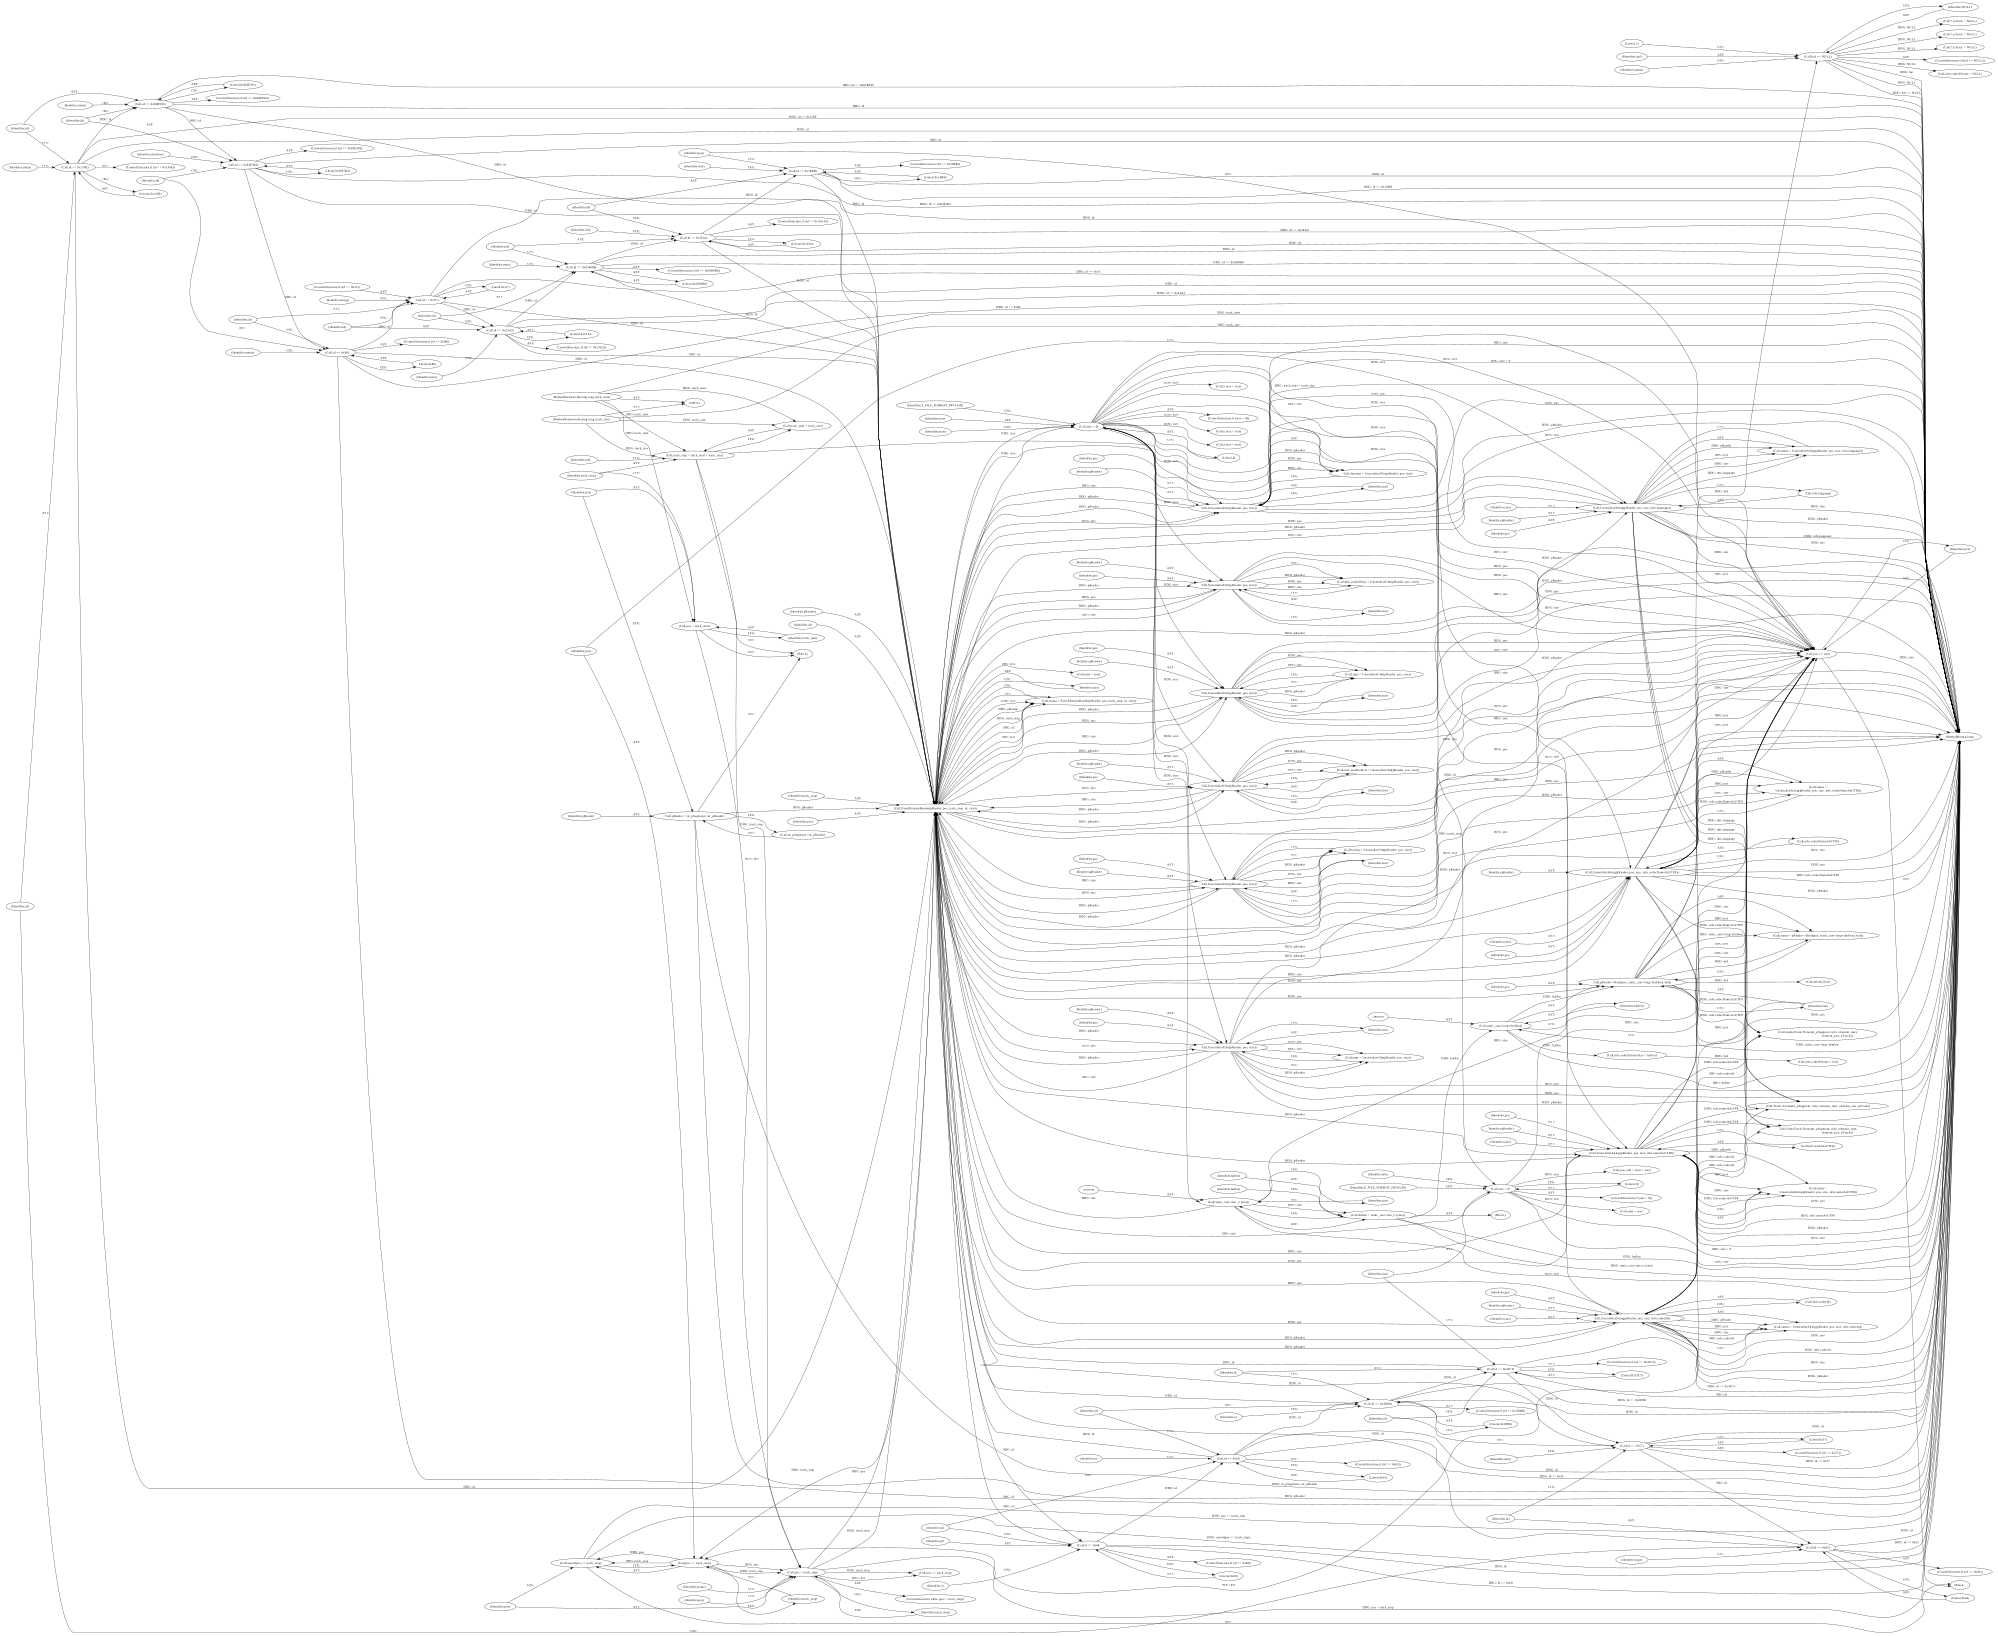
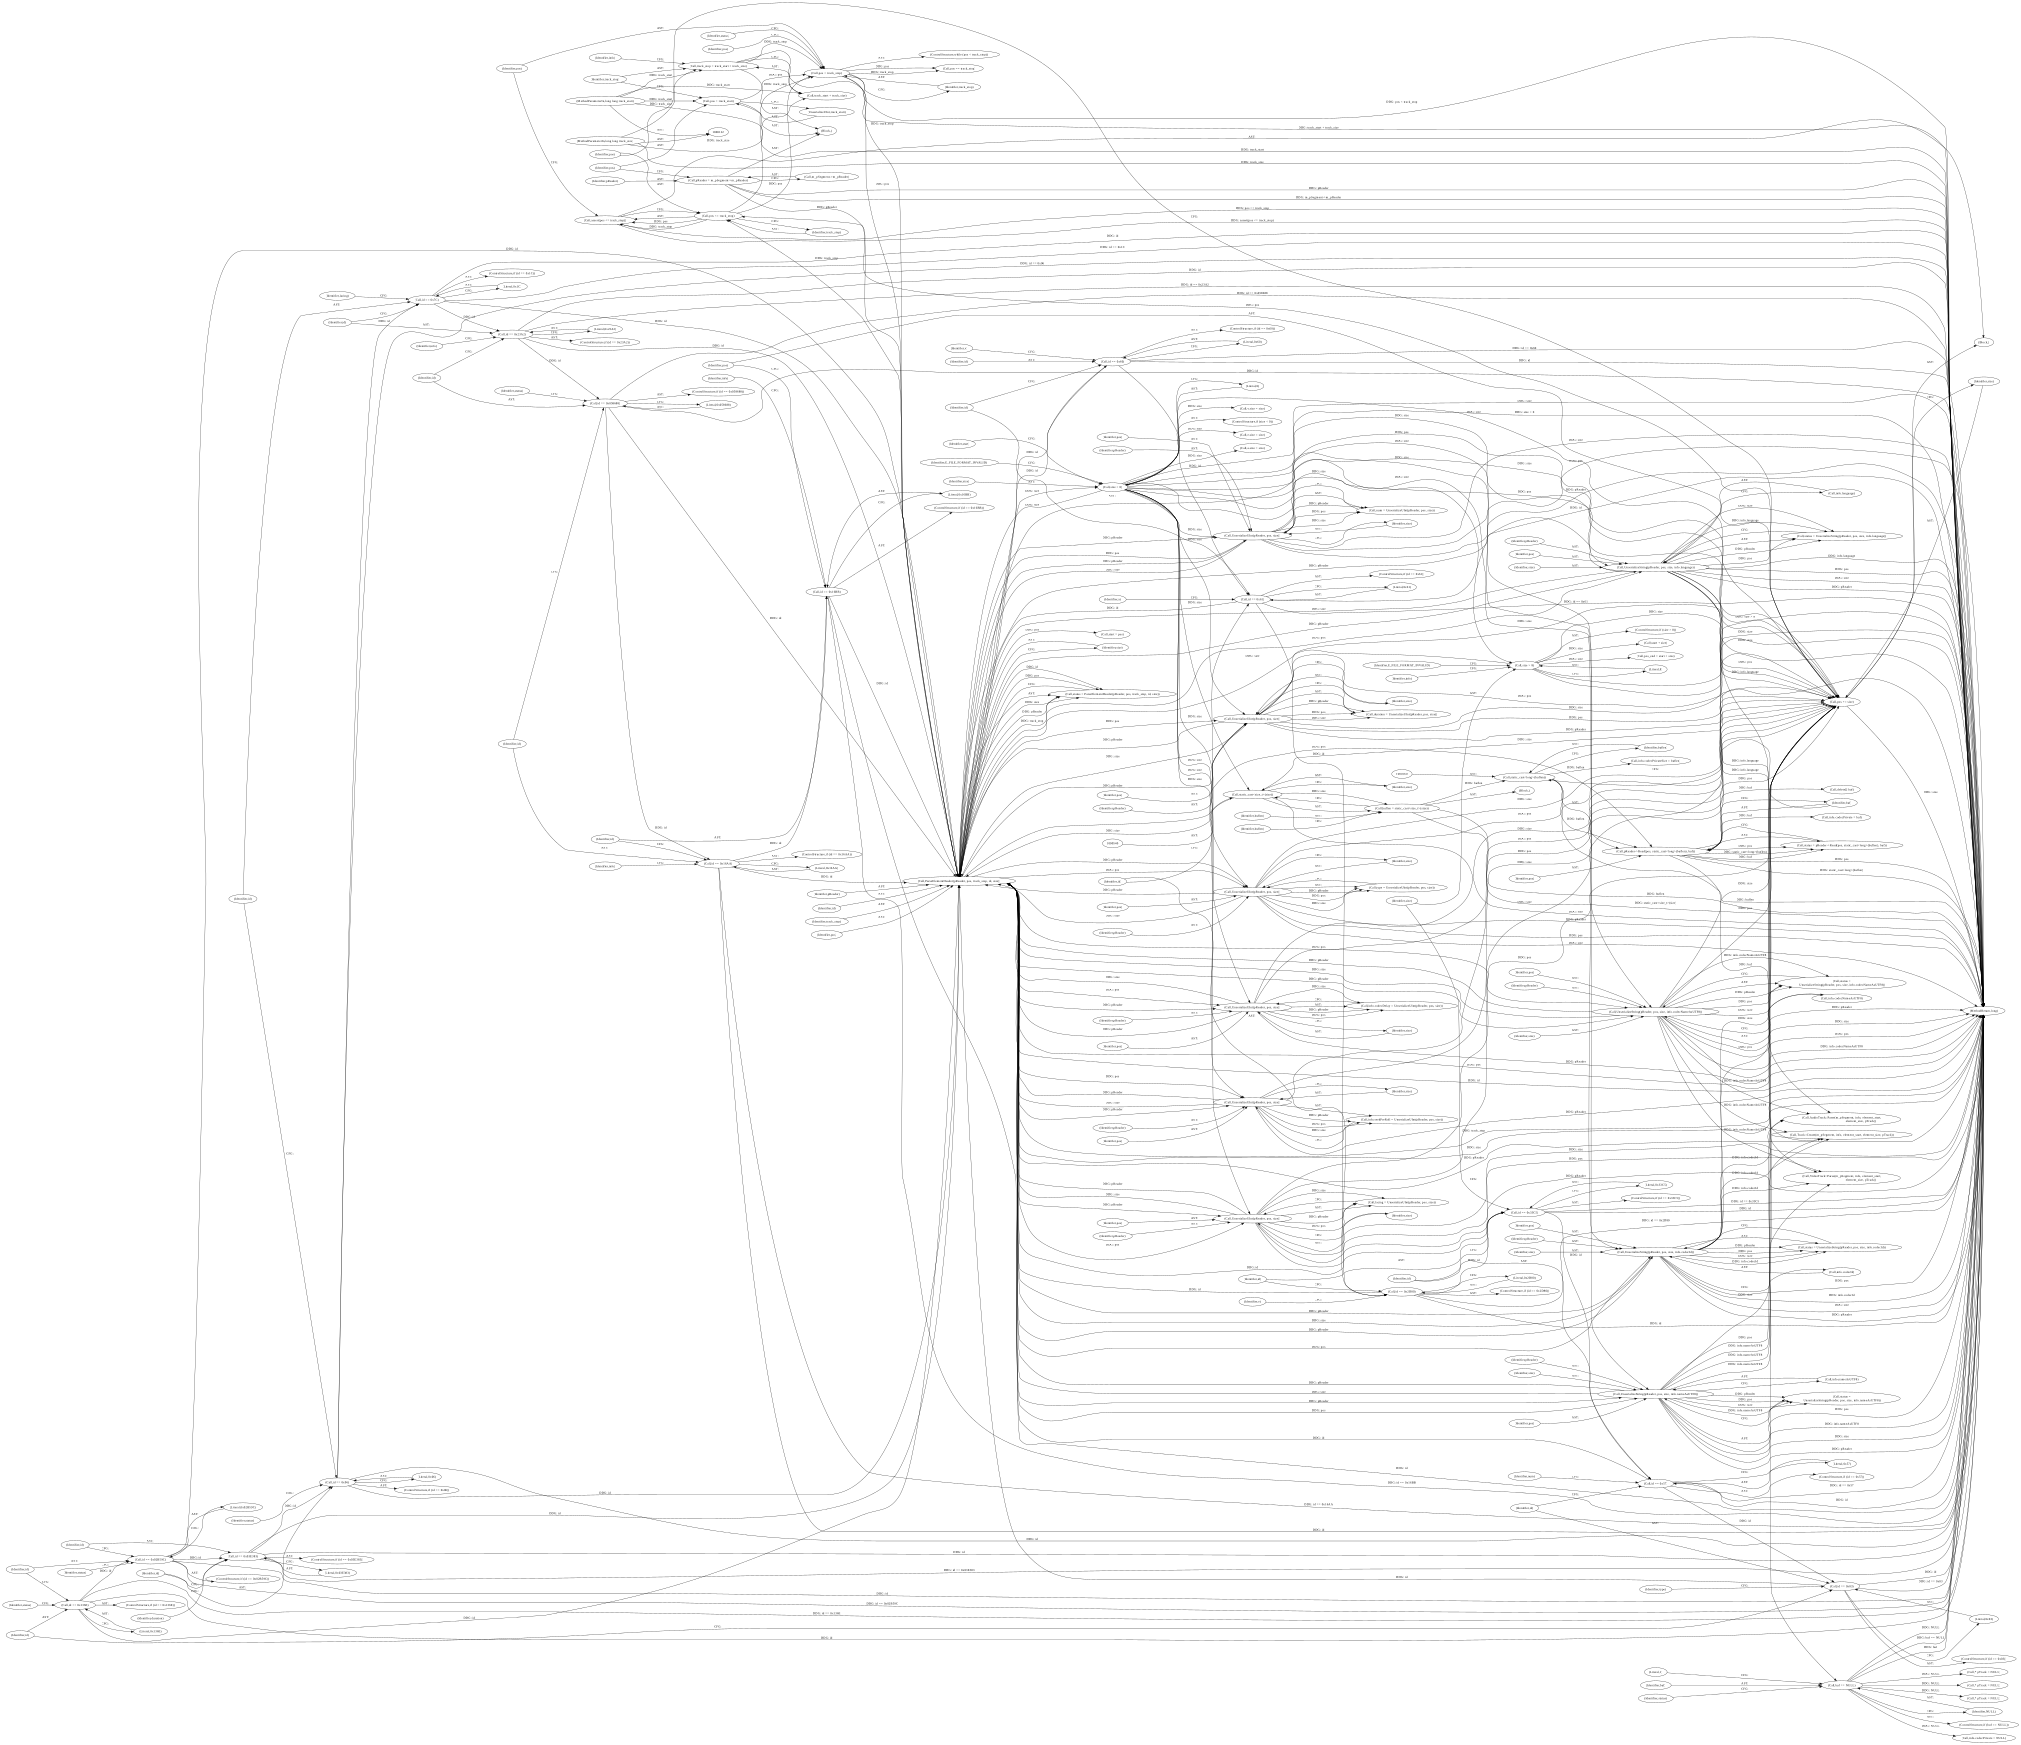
edge "(Call,id == 0x058688)" -> "(Literal,0x058688)": label "AST: " -> "CFG: "
edge "(ControlStructure,if (id == 0x1C))" -> "(Call,id == 0x7C)": reversed
node "(Identifier,track_start)": label "(Identifier,track_start)" -> "(UnserializeUInt,track_start)"
edge "(Call,info.codecPrivateSize = buflen)" -> "(Call,info.codecPrivate = buf)": now "(Call,pReader->Read(pos, static_cast<long>(buflen), buf))" -> "(Call,info.codecPrivate = buf)"
